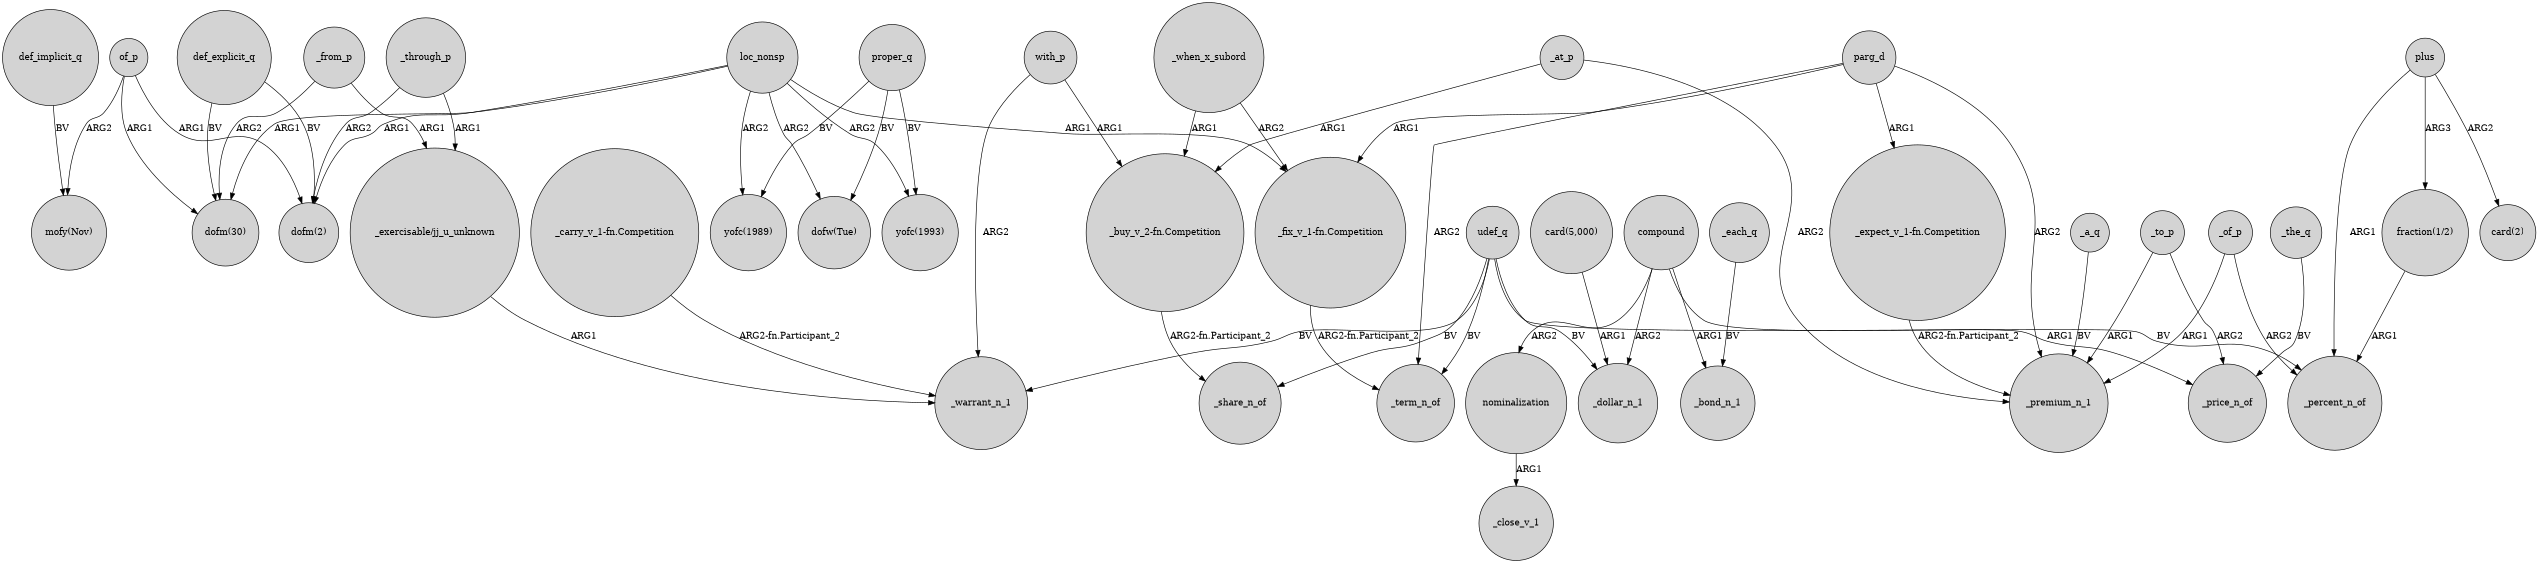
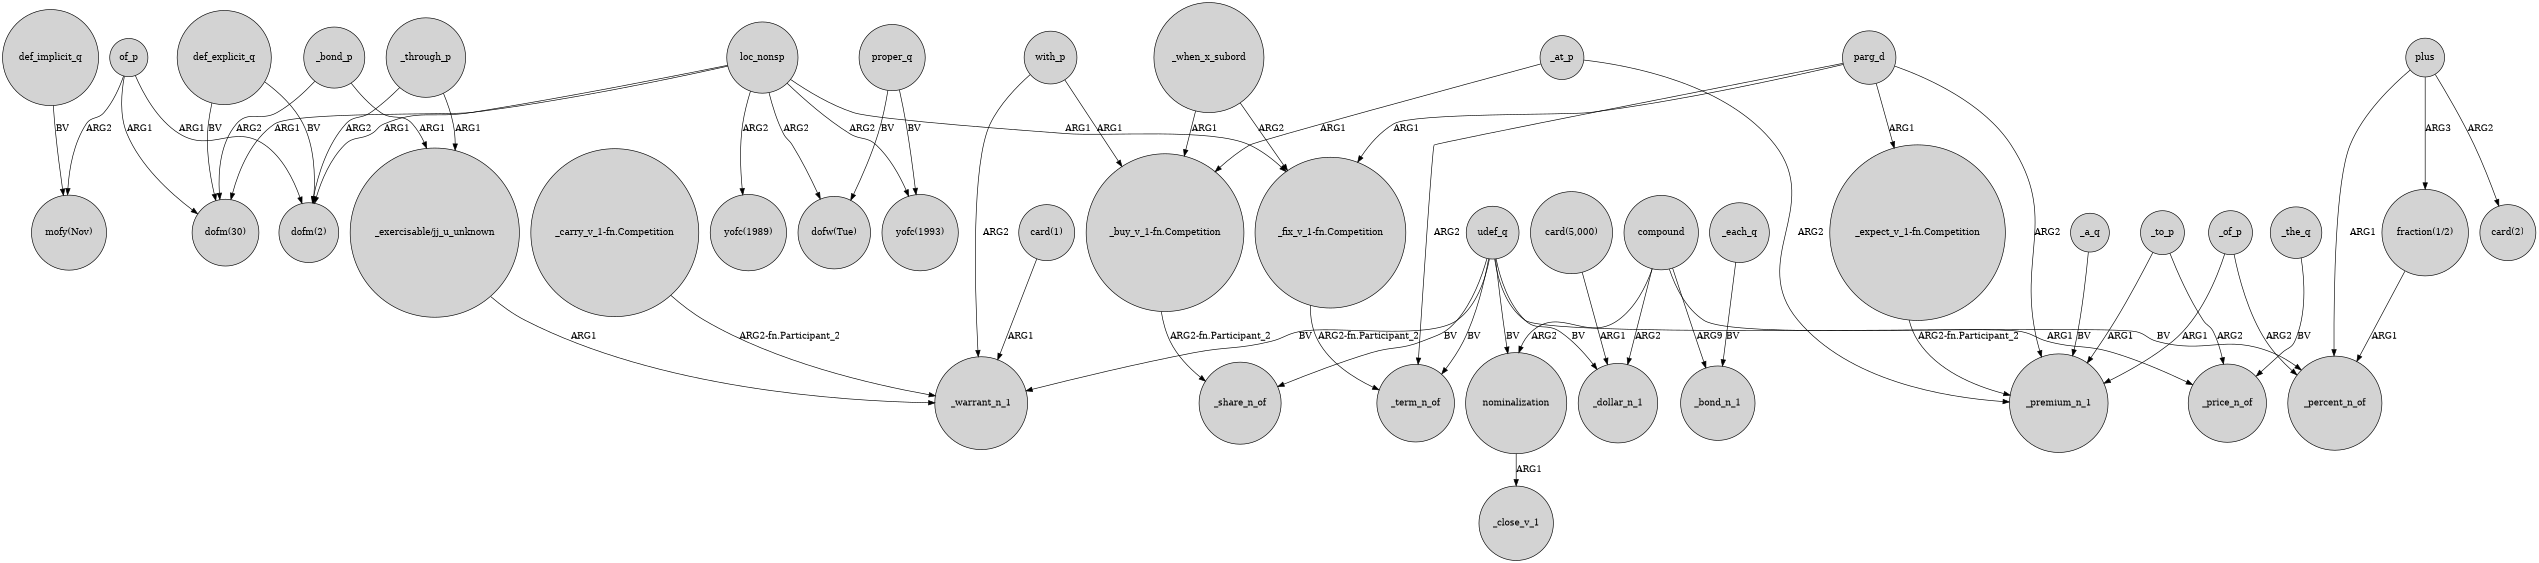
node "_from_p": label "_from_p" -> "_bond_p"
edge "proper_q" -> "yofc(1989)": removed, label "BV"
node "card(1)": added
node "_buy_v_2-fn.Competition": label "_buy_v_2-fn.Competition" -> "_buy_v_1-fn.Competition"
edge "udef_q" -> "nominalization": added, label "BV"
edge "compound" -> "_bond_n_1": label "ARG1" -> "ARG9"
